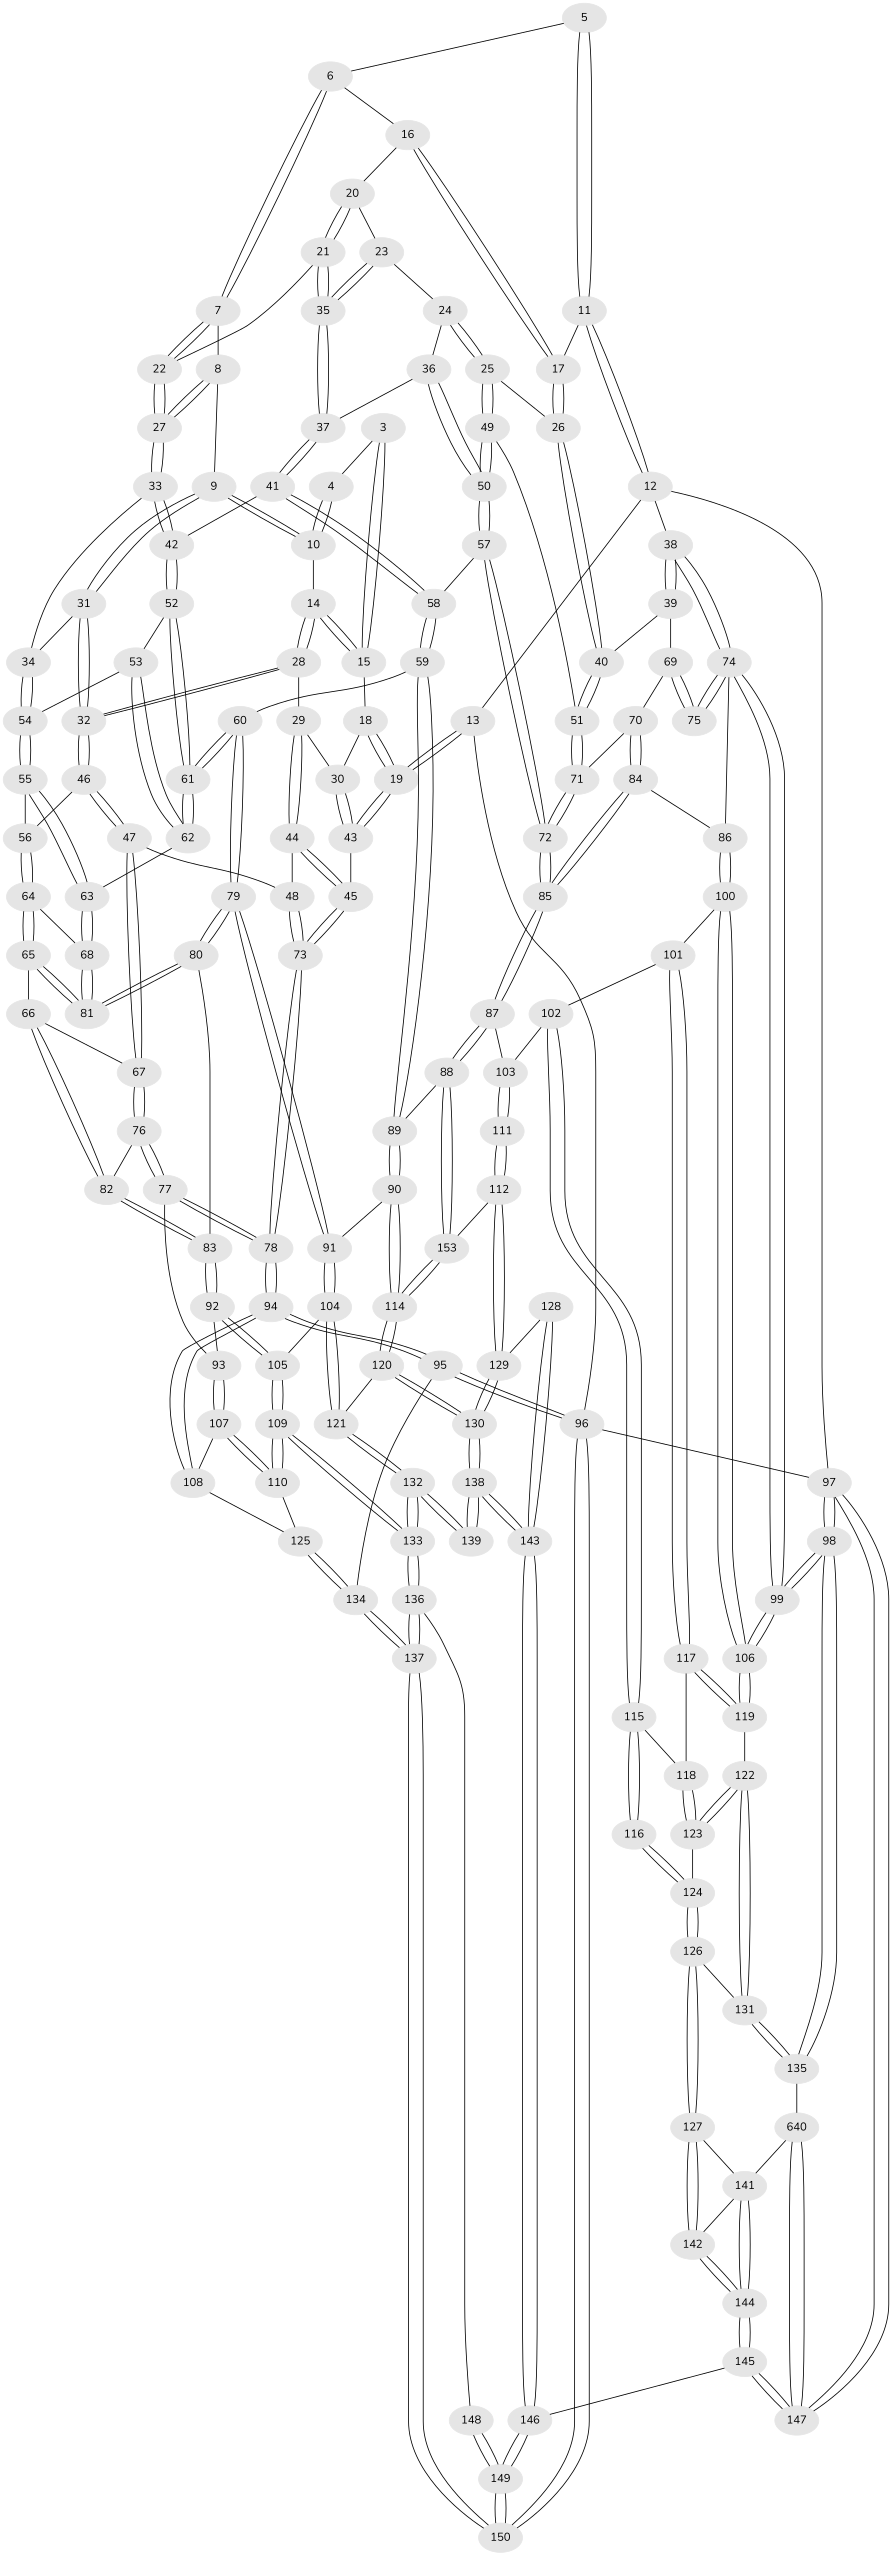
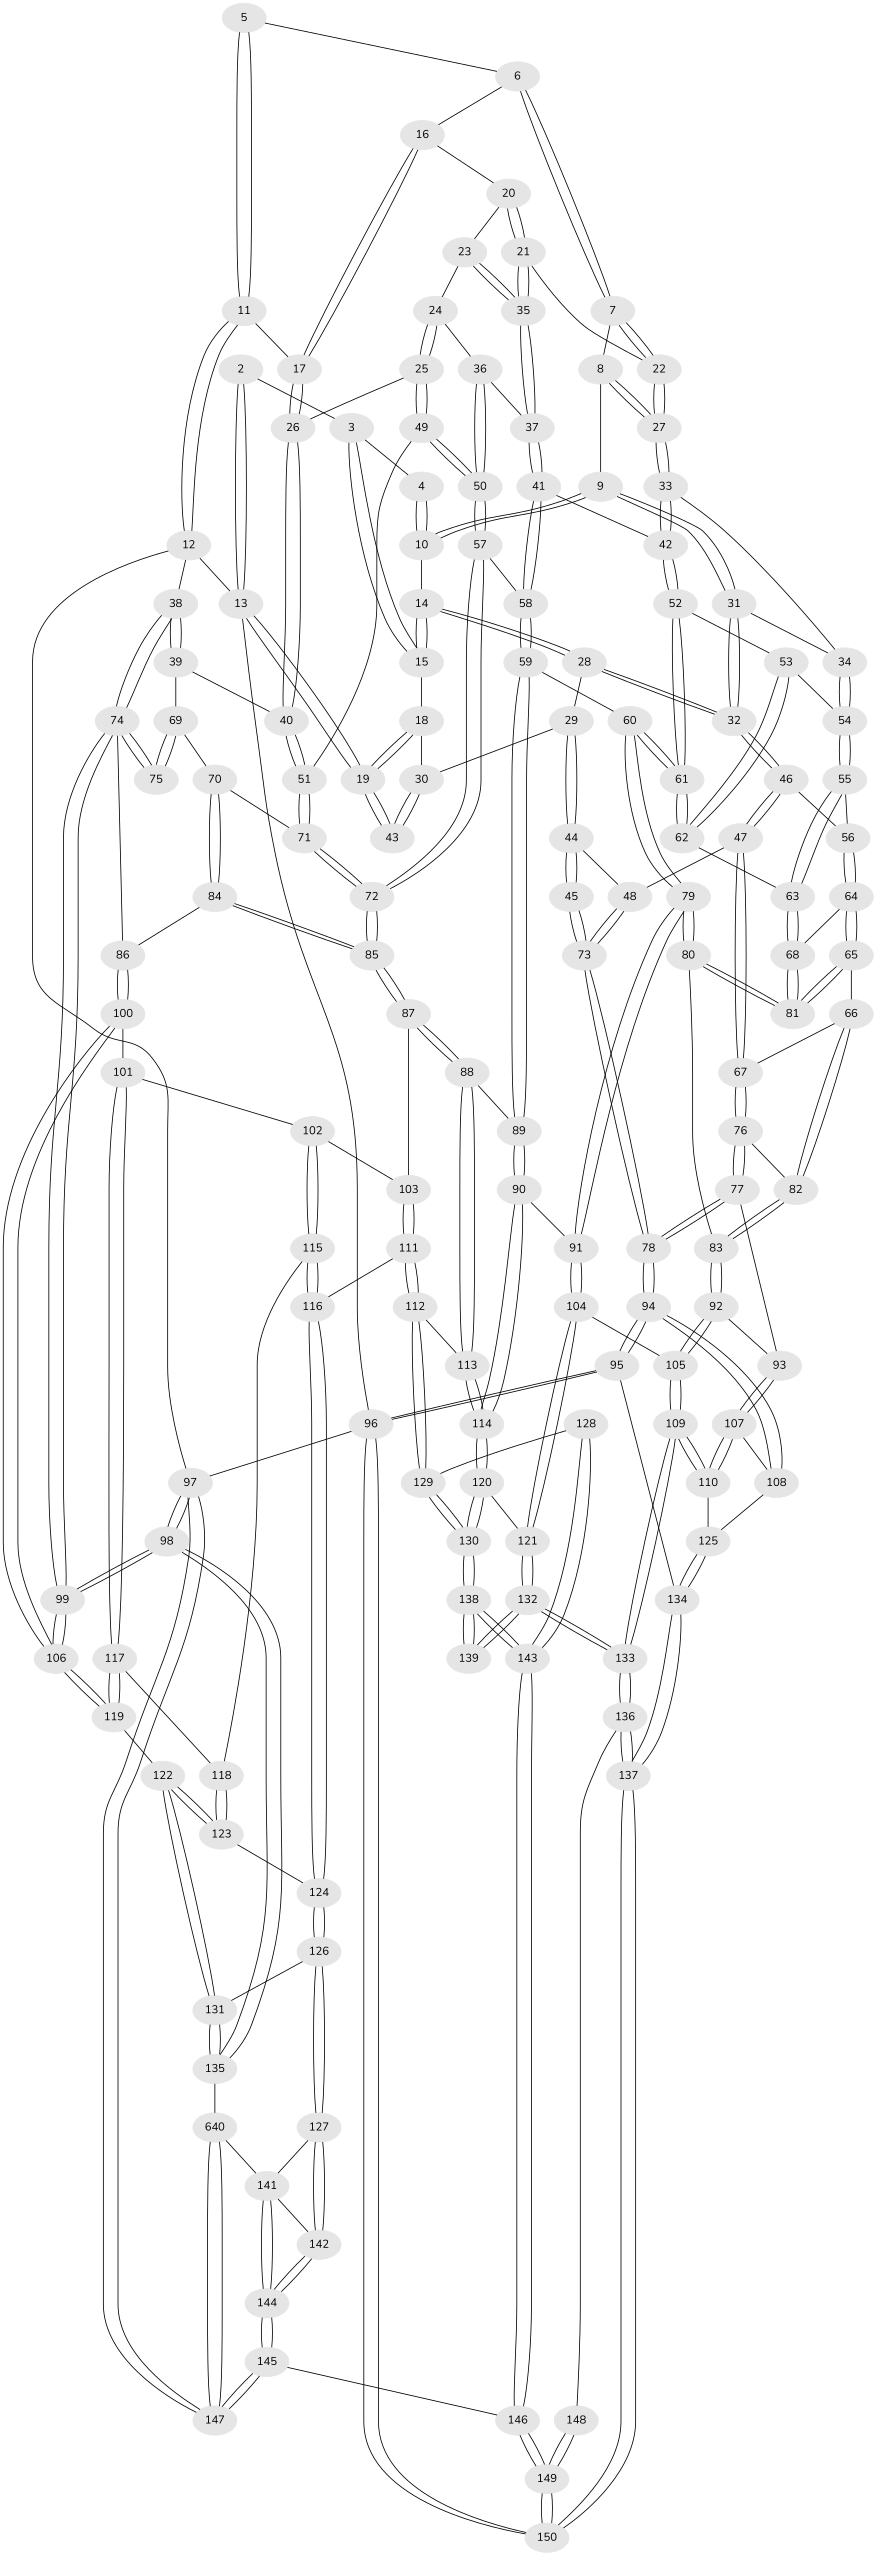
node "2": added
edge "43" -- "45": removed
node "153": label "153" -> "113"
edge "111" -- "116": added
